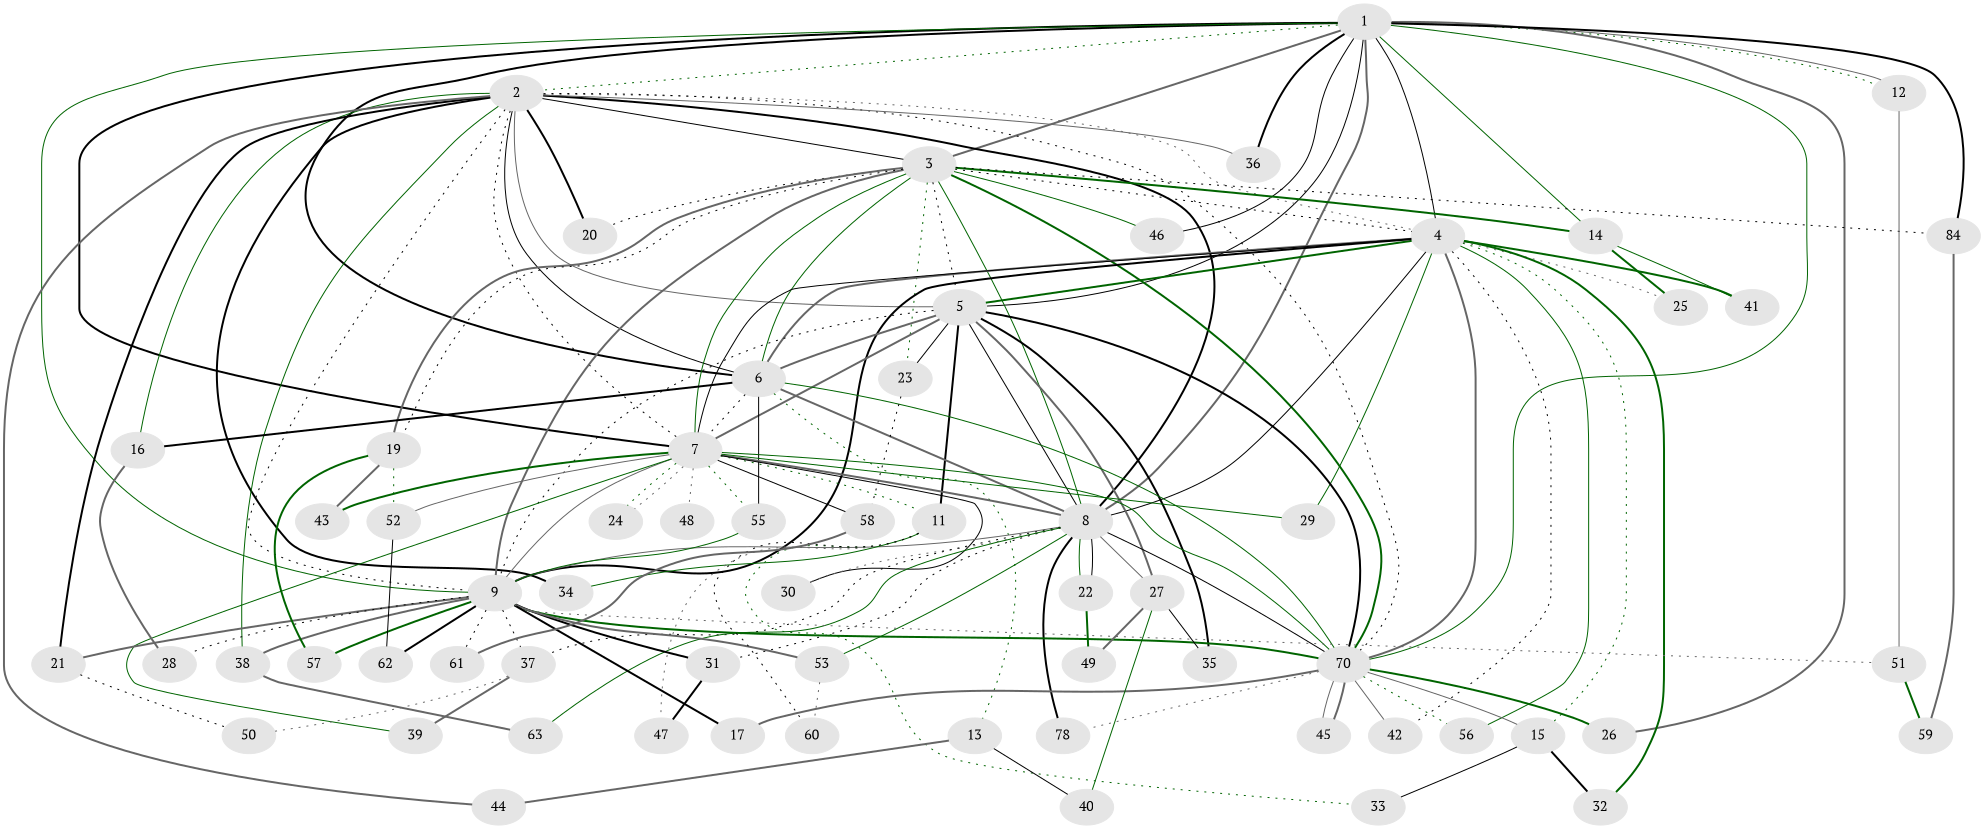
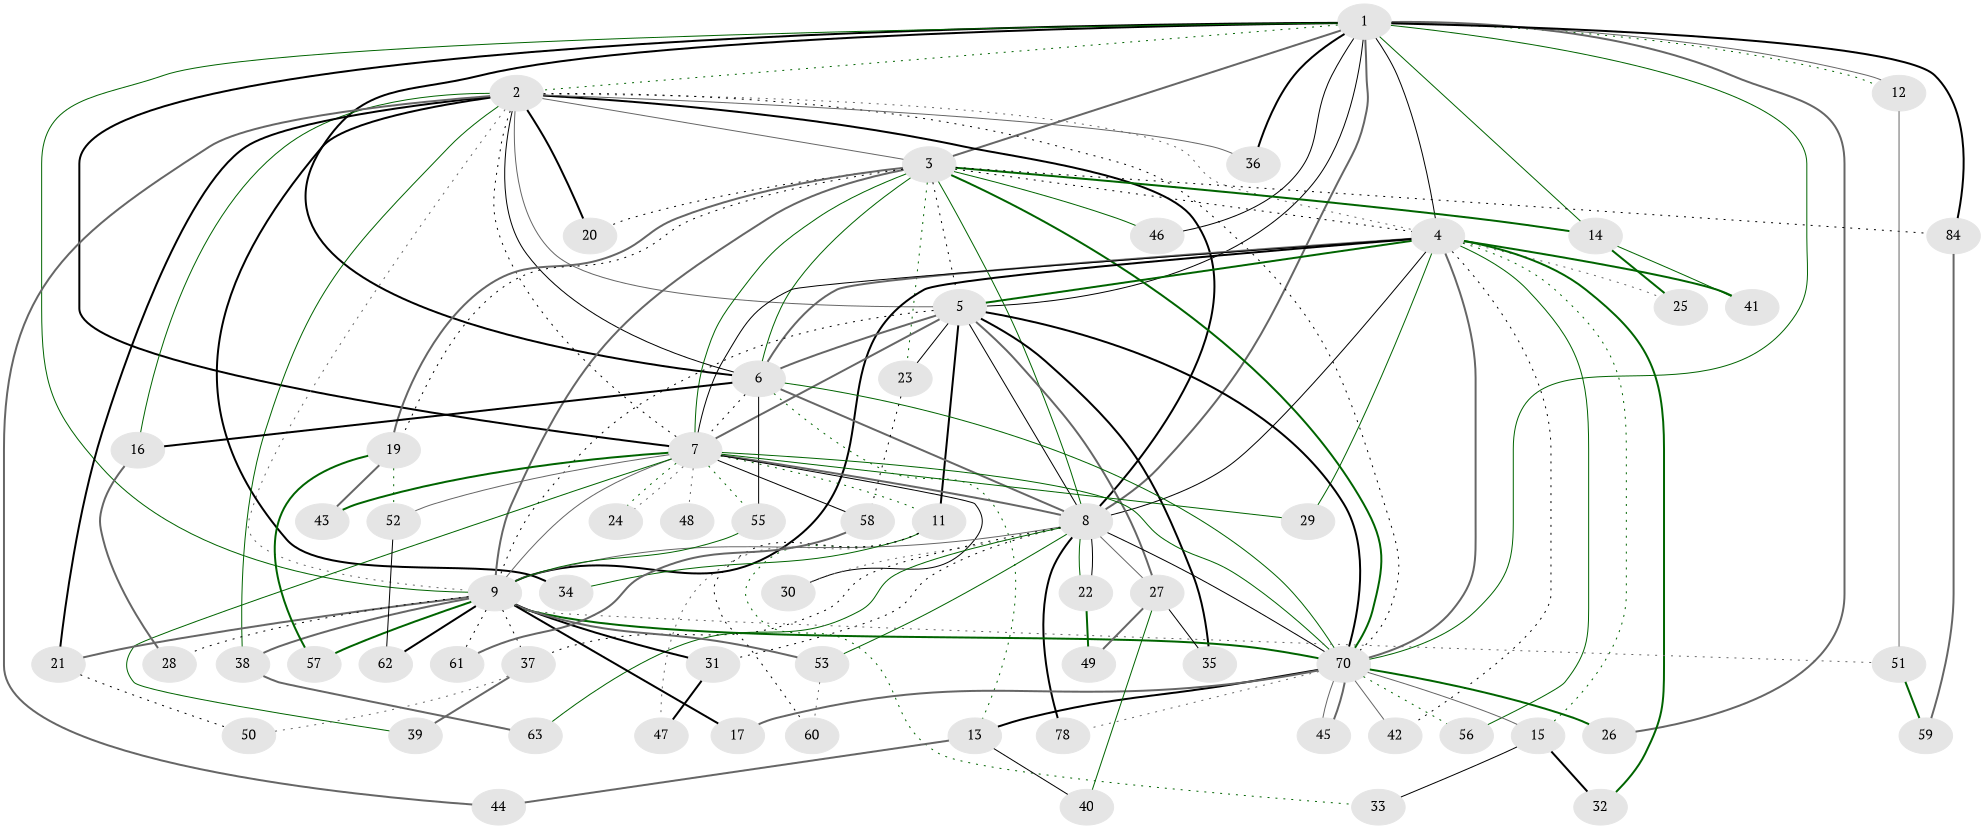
edge "2" -- "3": color black -> gray40
edge "2" -- "9": color black -> gray40
edge "70" -- "13": added
